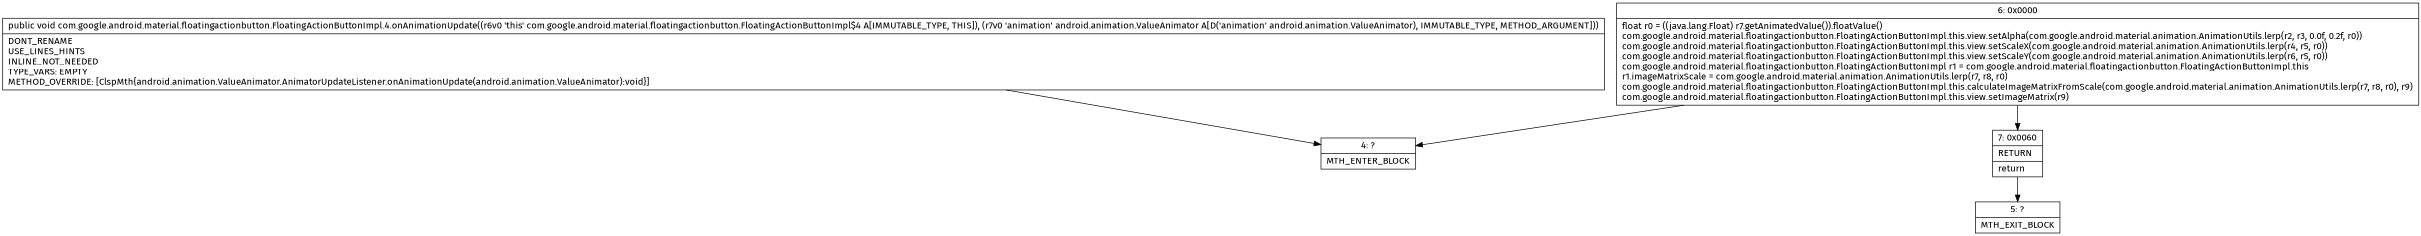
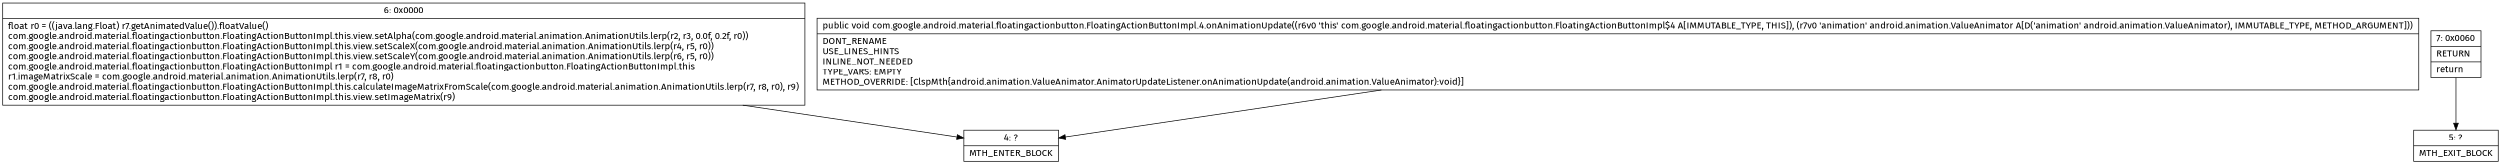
edge "6: 0x0000" -> "7: 0x0060": removed
